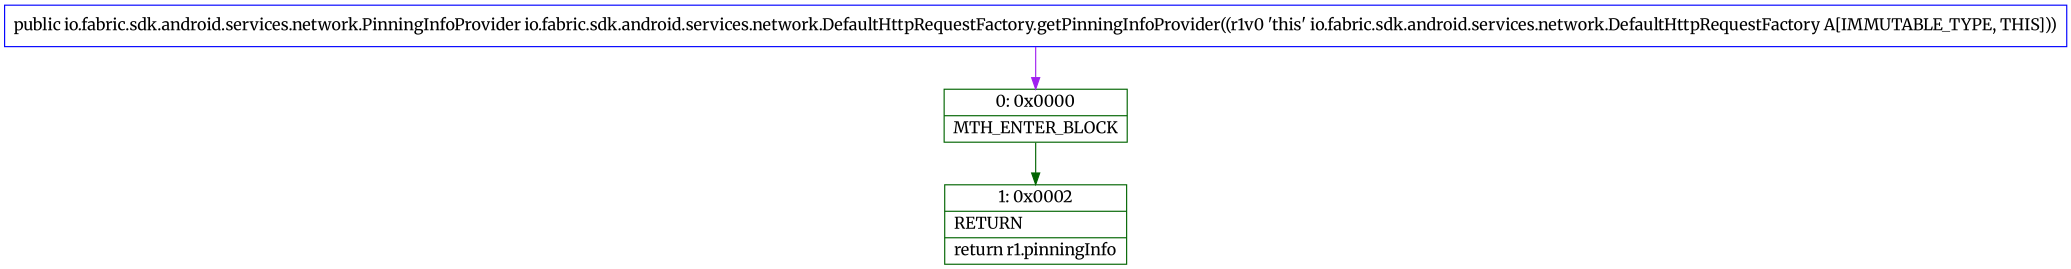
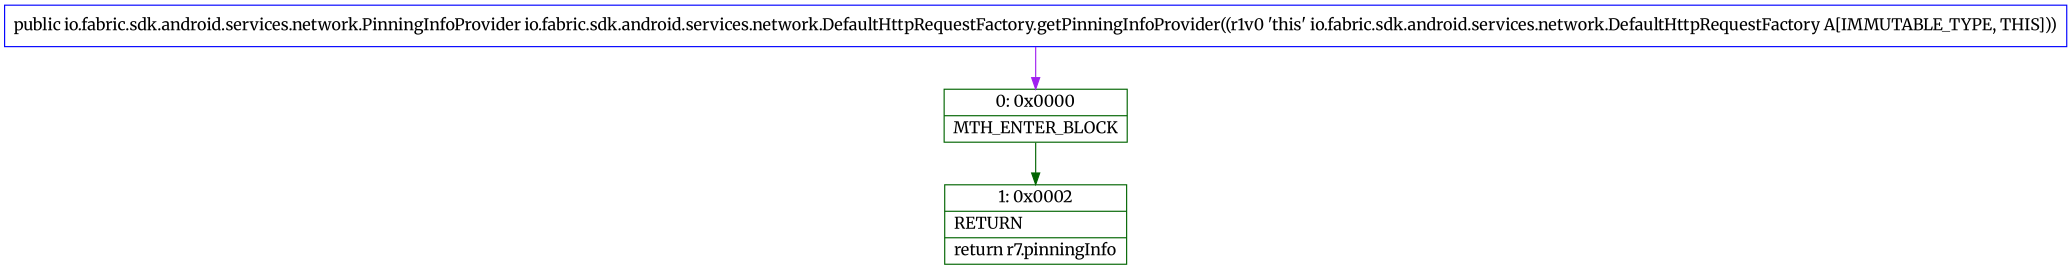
node "1: 0x0002": text "return r1.pinningInfo" -> "return r7.pinningInfo"
